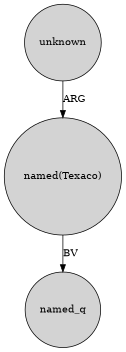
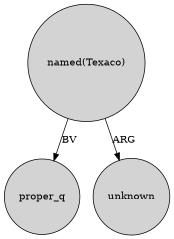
edge "unknown" -> "named(Texaco)": reversed
node "named_q": label "named_q" -> "proper_q"
